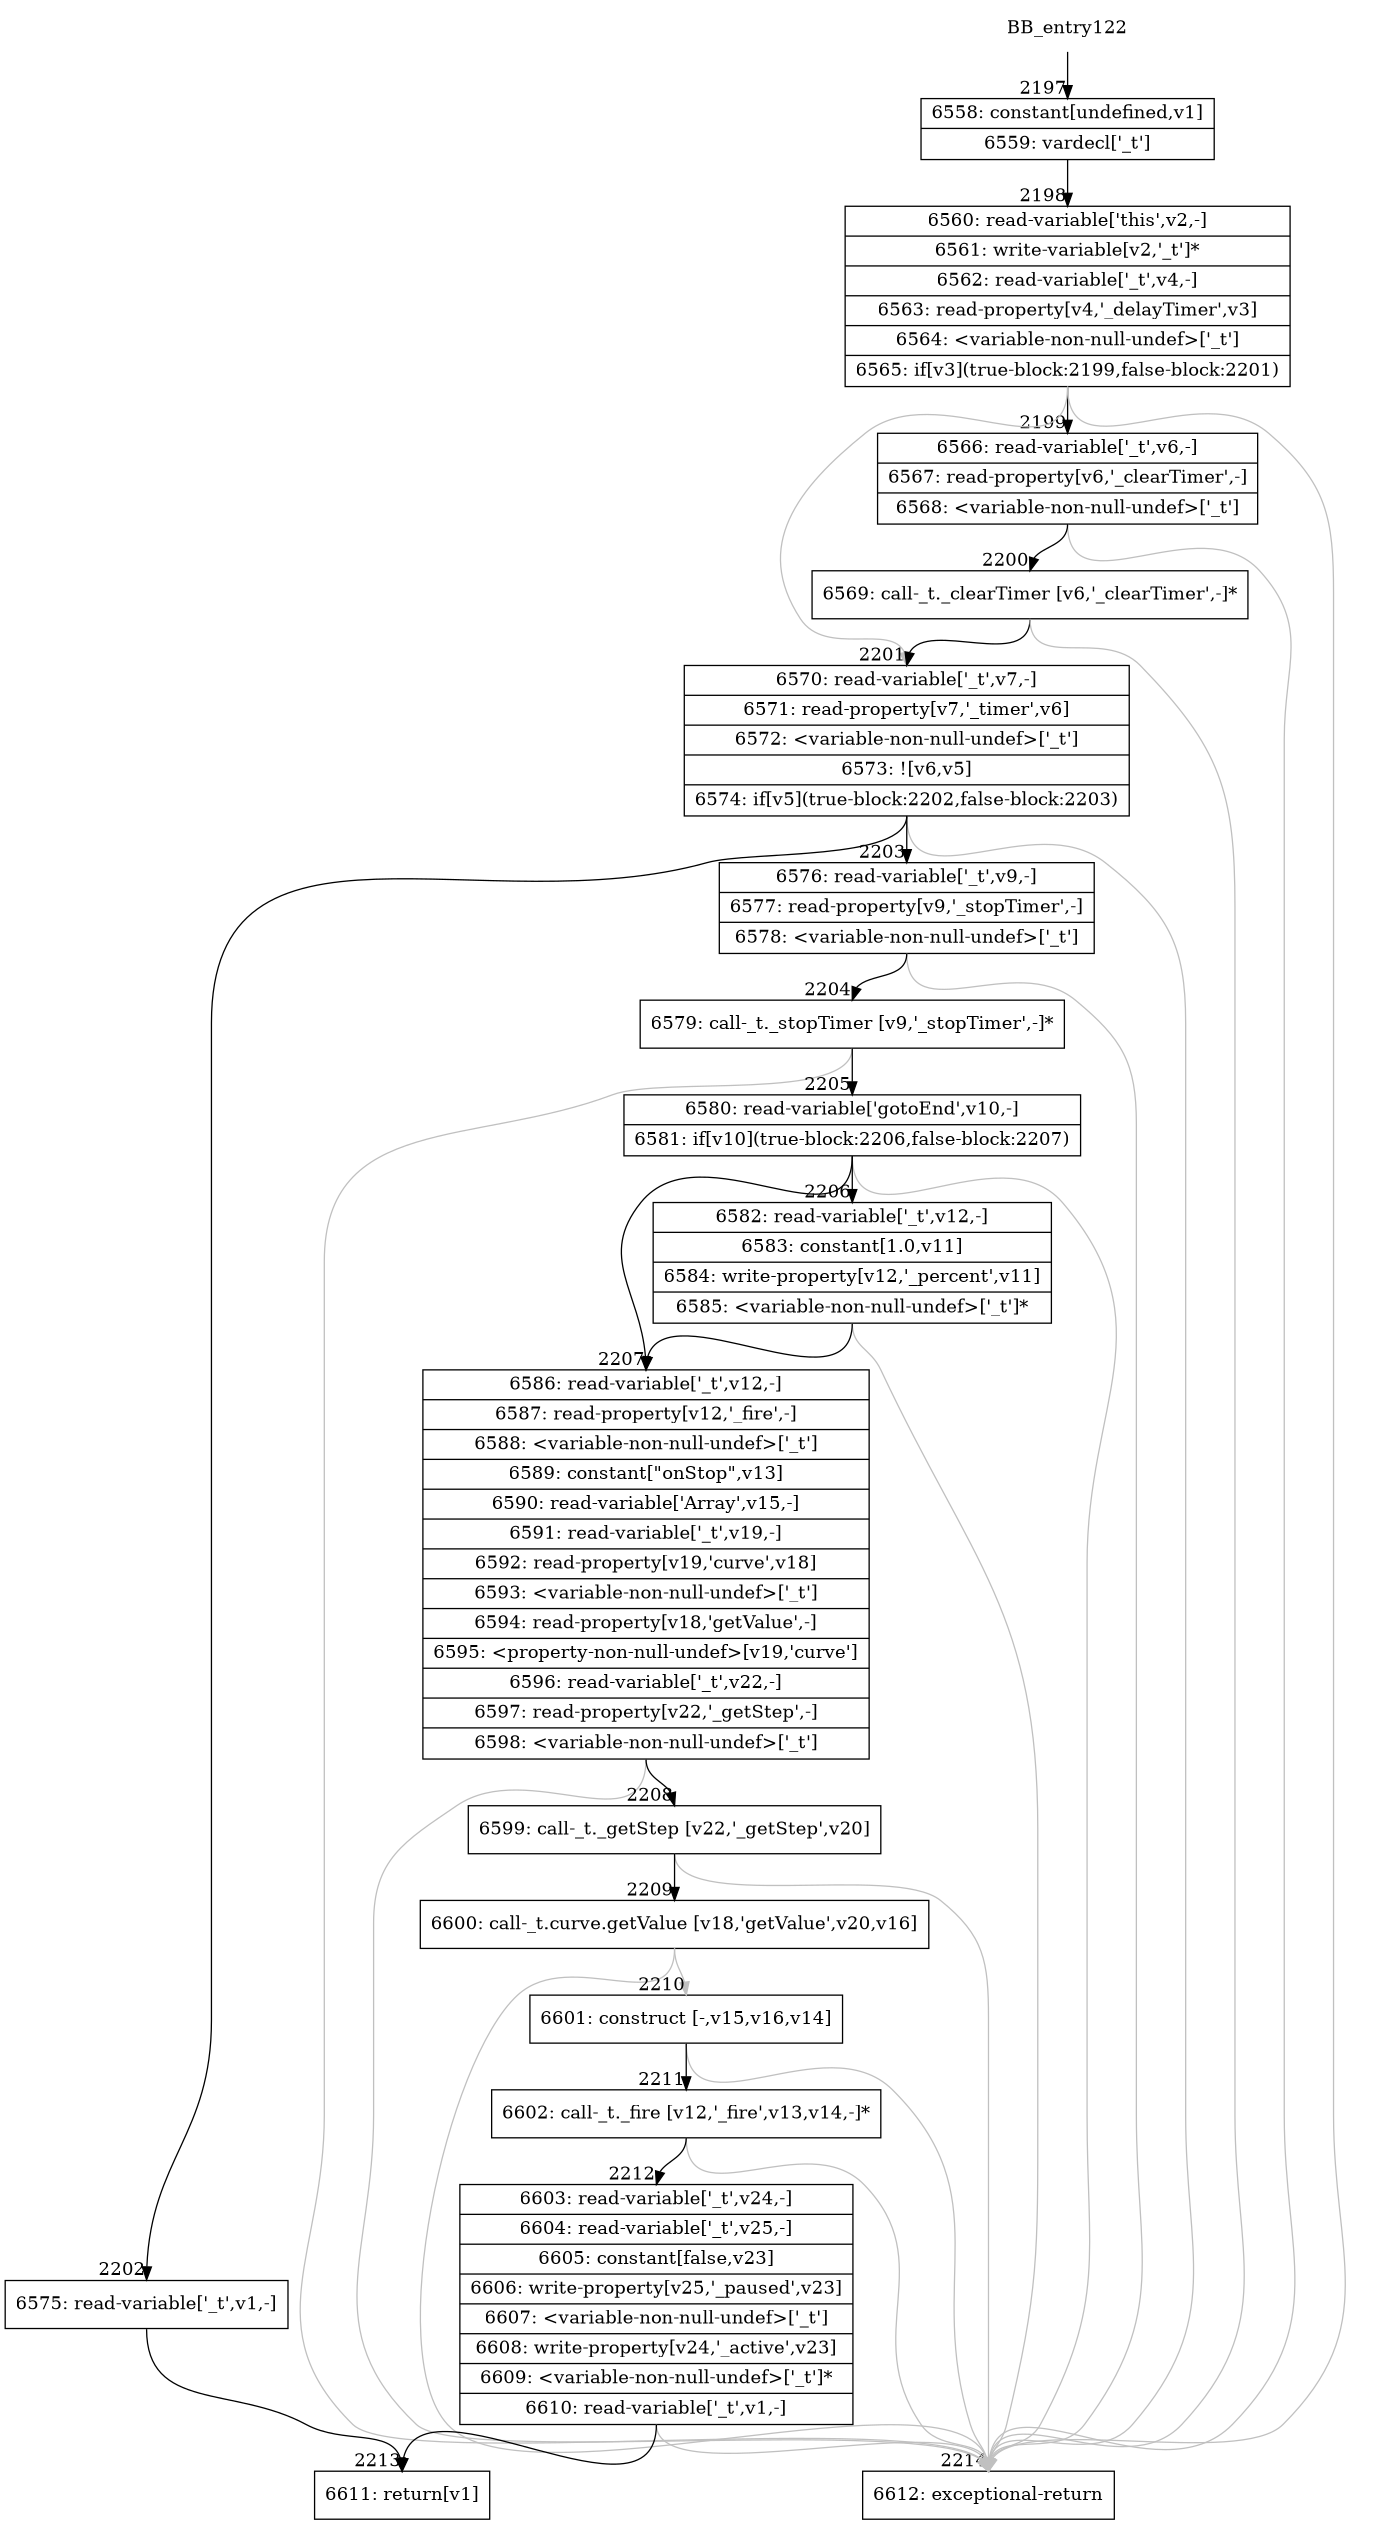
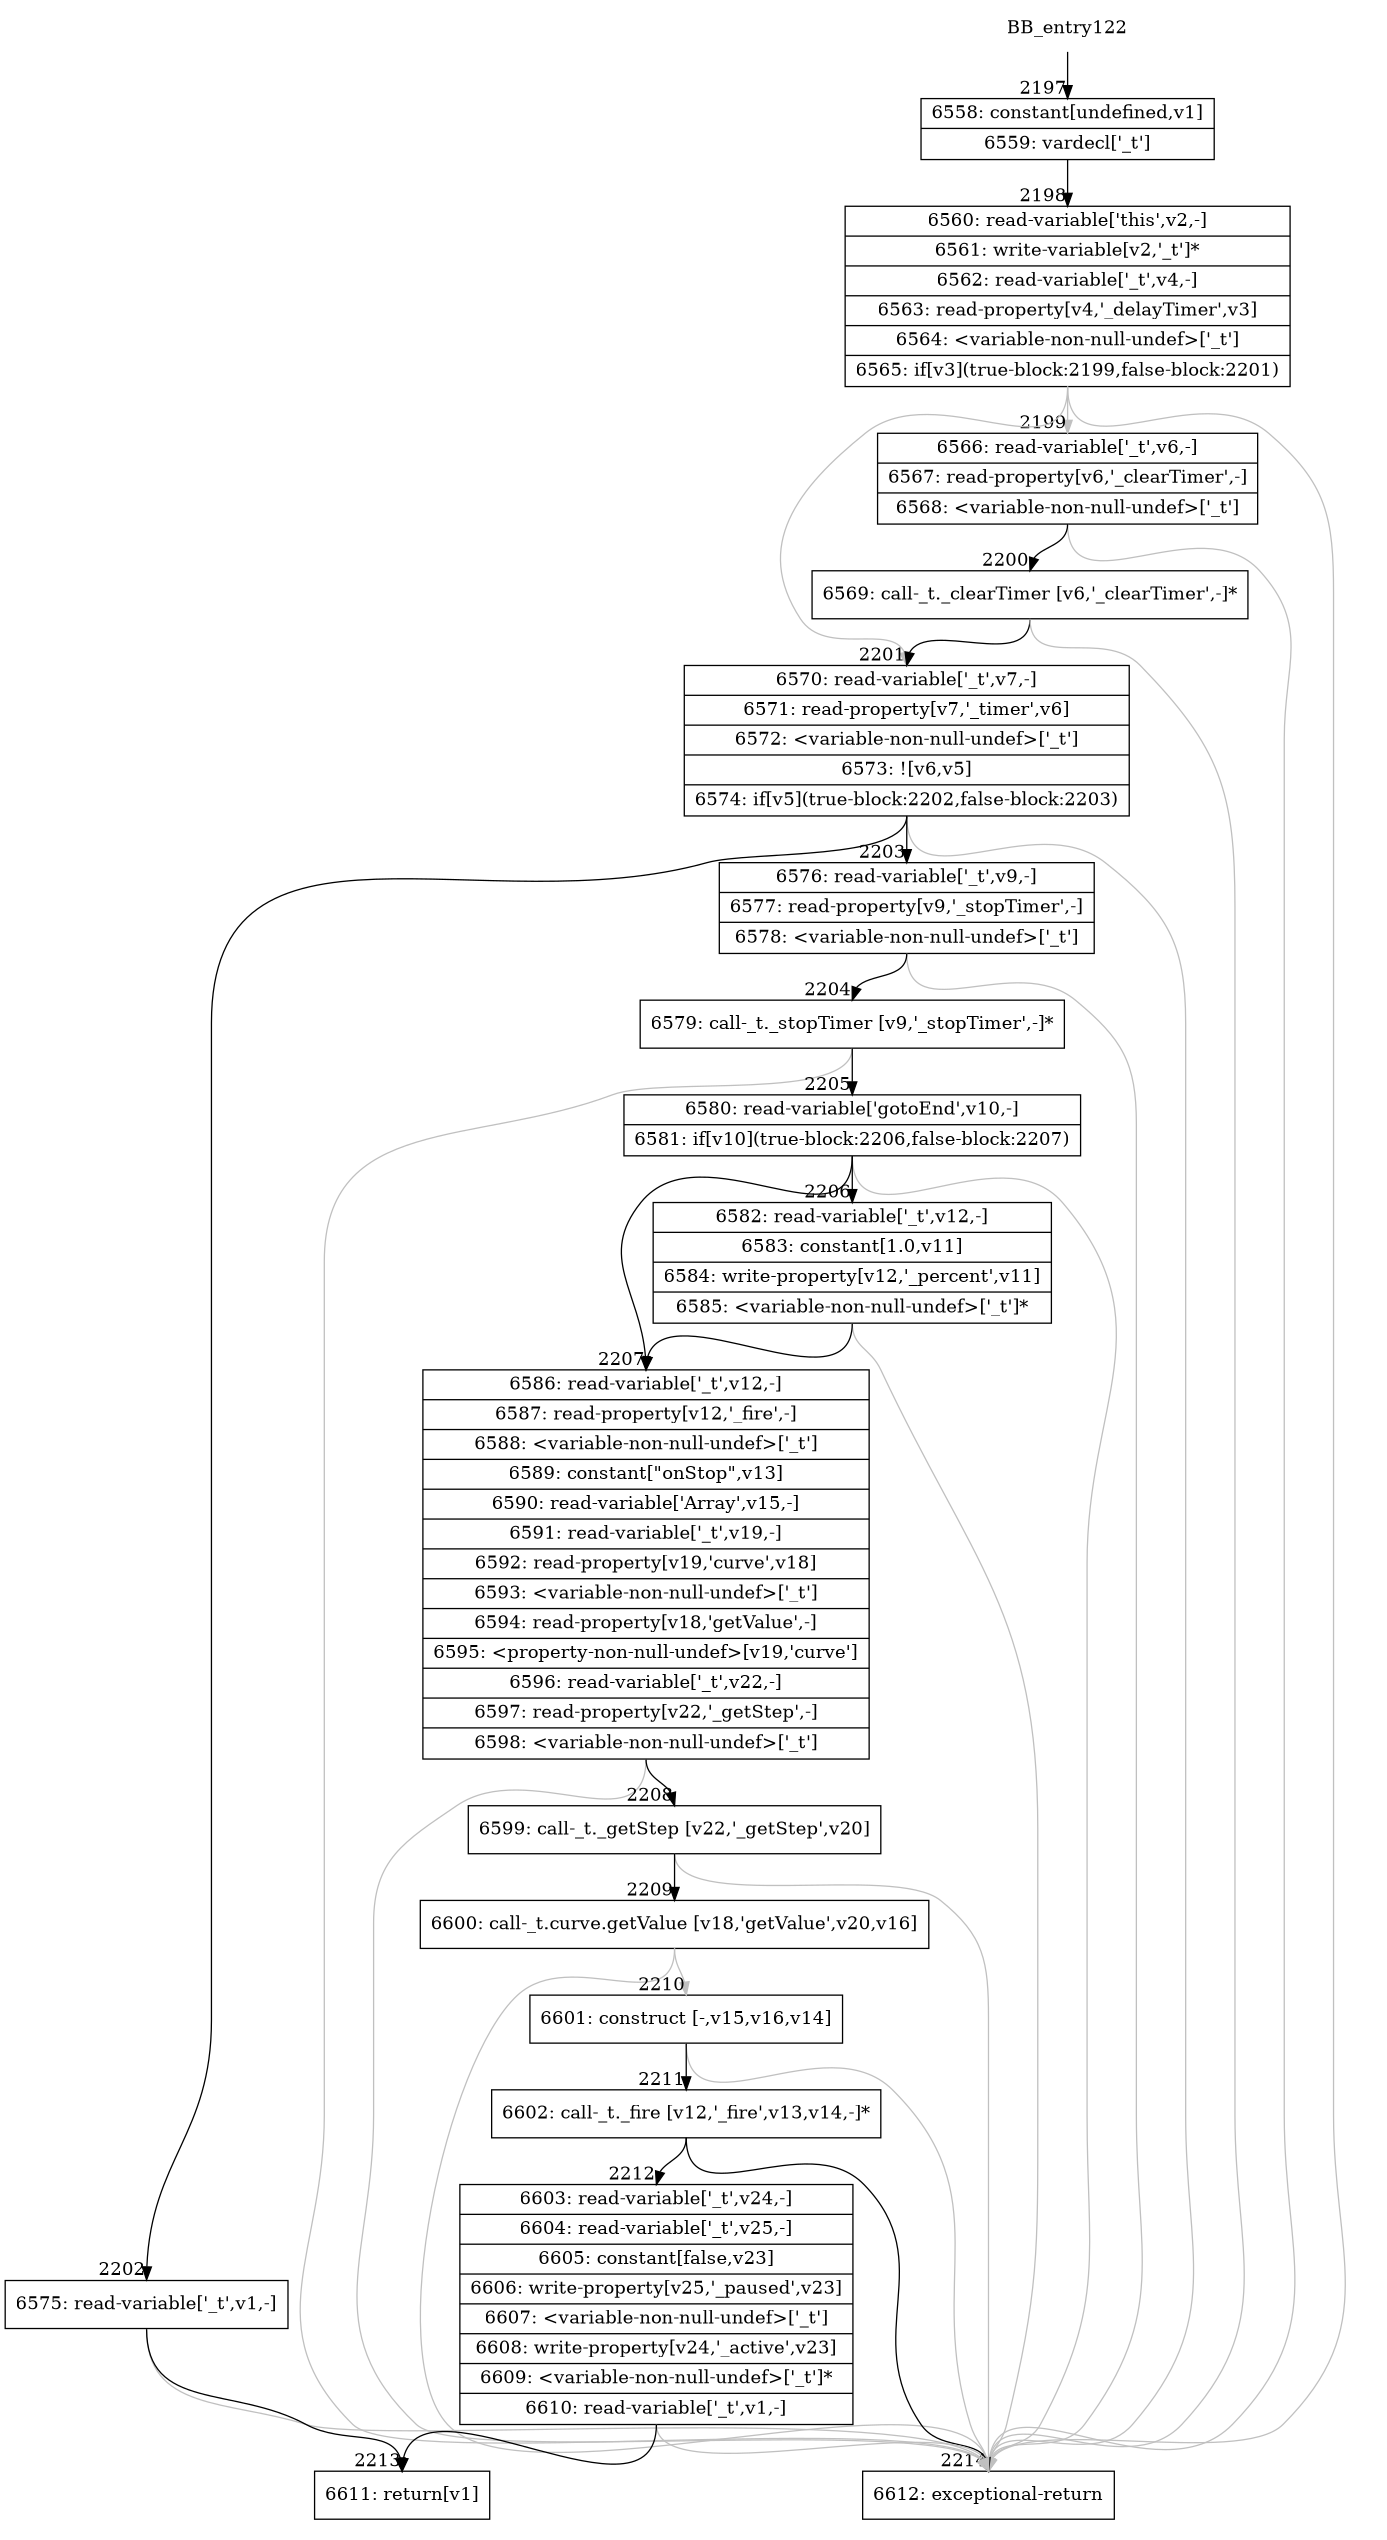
edge "6560: read-variable['this',v2,-]" -> "6566: read-variable['_t',v6,-]": color black -> gray
edge "6602: call-_t._fire [v12,'_fire',v13,v14,-]*" -> "6612: exceptional-return": color gray -> black
edge "6575: read-variable['_t',v1,-]" -> "6612: exceptional-return": added
